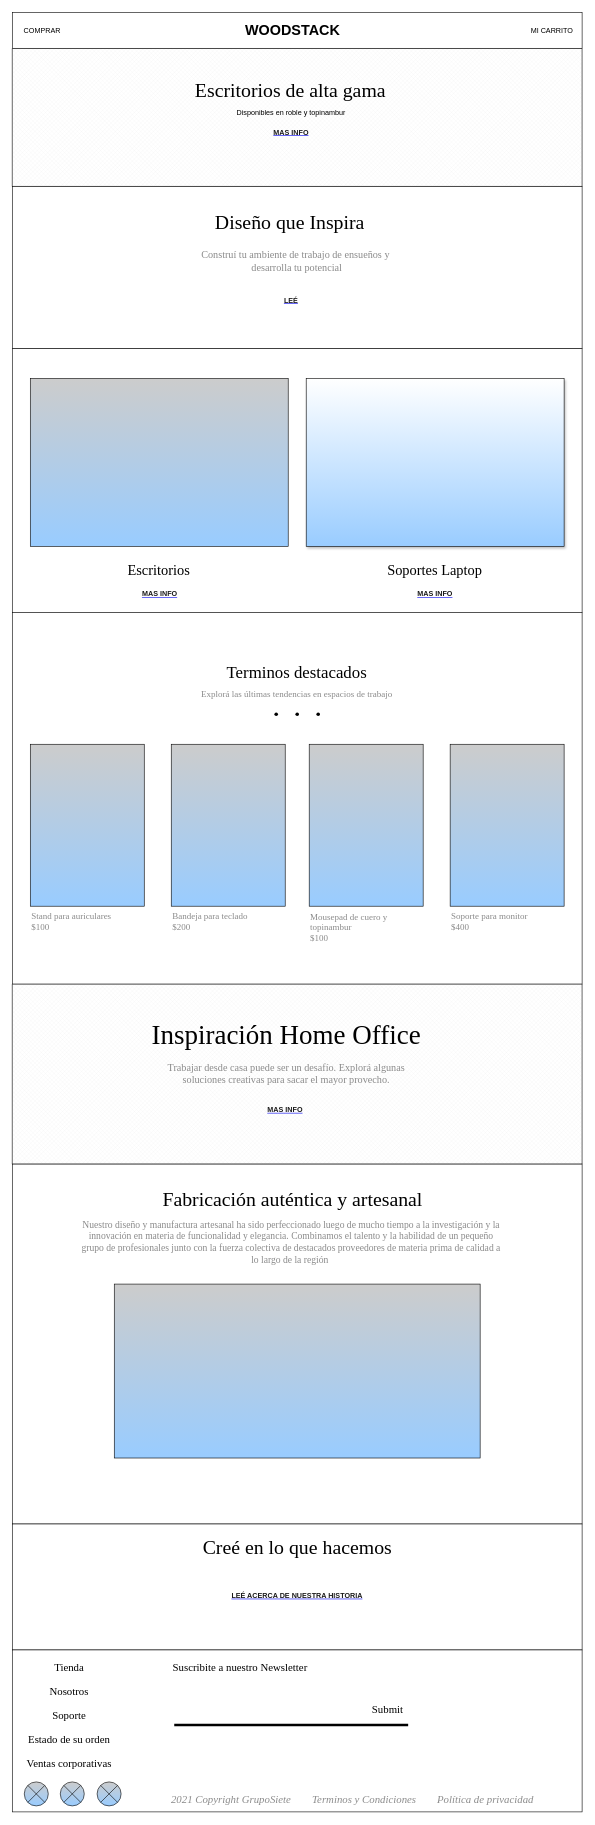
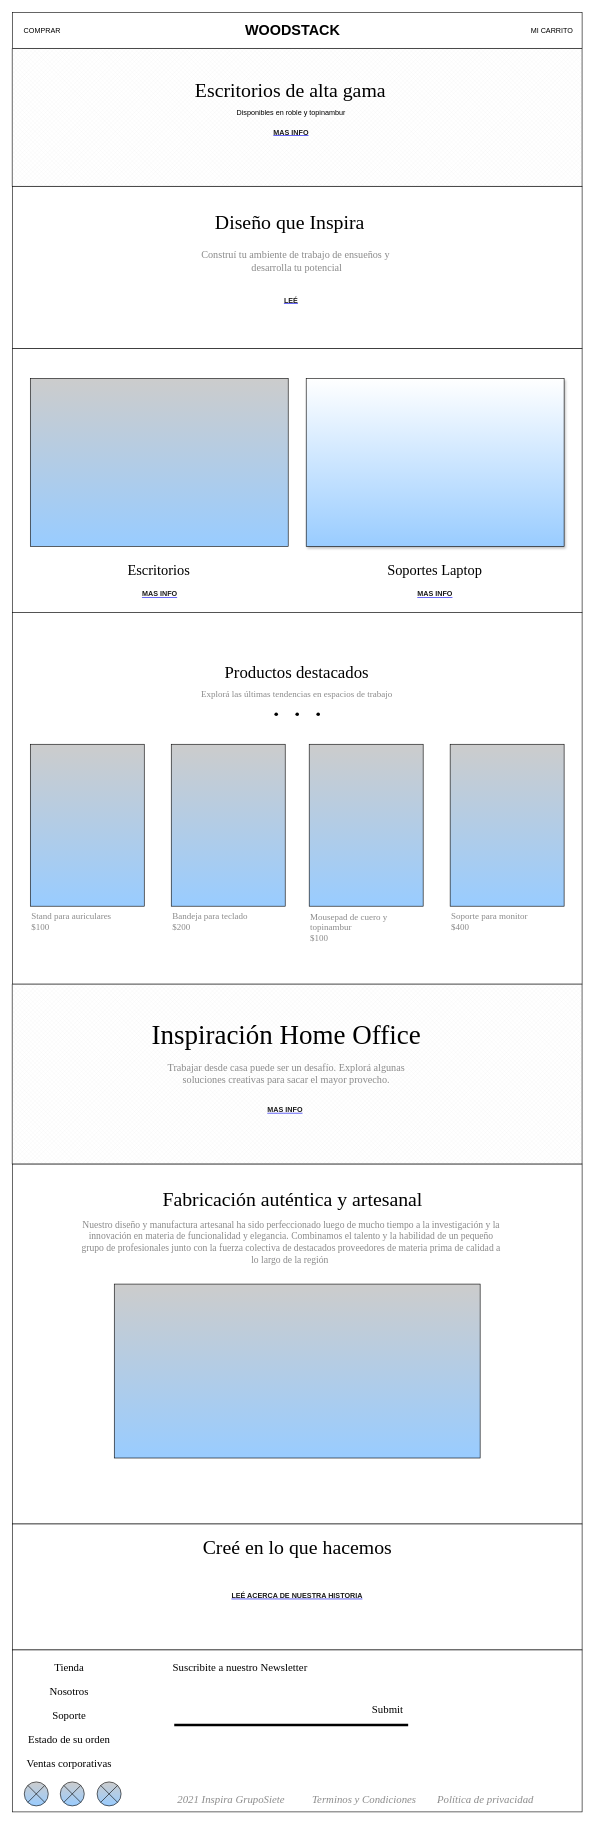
node "Terminos destacados": label "Terminos destacados" -> "Productos destacados"
node "2021 Copyright GrupoSiete": label "2021 Copyright GrupoSiete" -> "2021 Inspira GrupoSiete"
